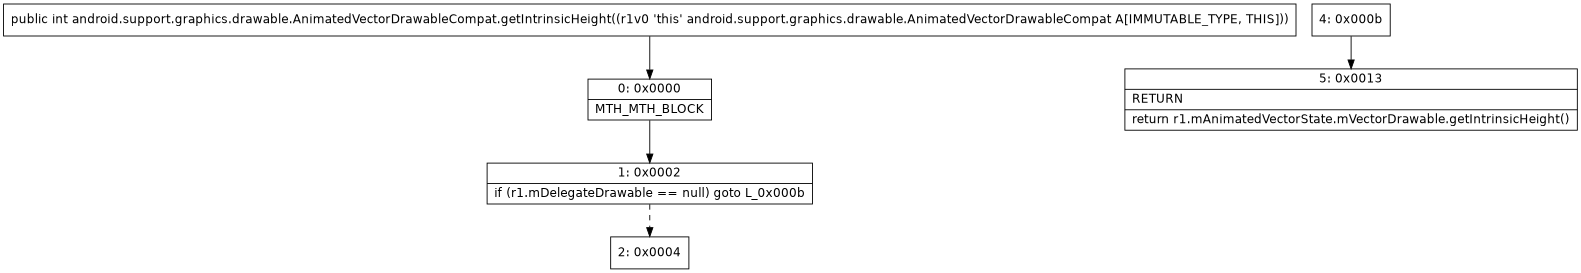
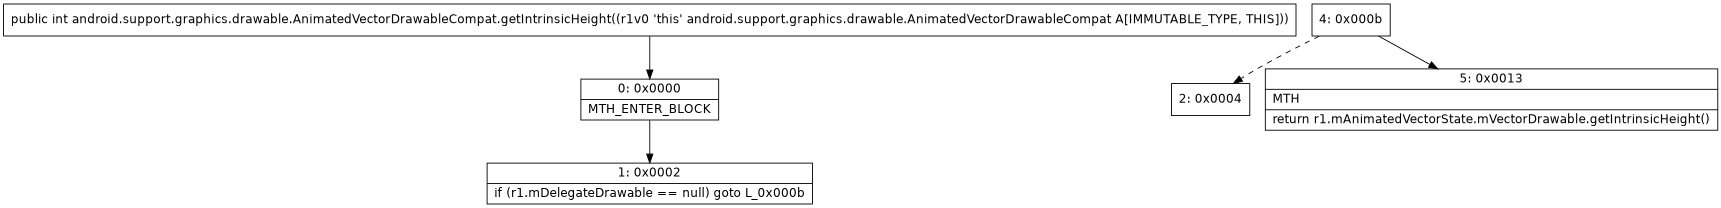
node "5: 0x0013": text "RETURN" -> "MTH"
node "0: 0x0000": text "MTH_MTH_BLOCK" -> "MTH_ENTER_BLOCK"
edge "1: 0x0002" -> "2: 0x0004": now "4: 0x000b" -> "2: 0x0004"
